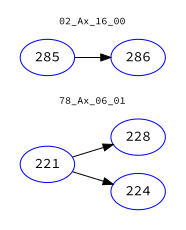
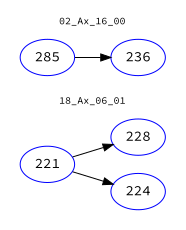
node "286": label "286" -> "236"
cluster "78_Ax_06_01": label "78_Ax_06_01" -> "18_Ax_06_01"
